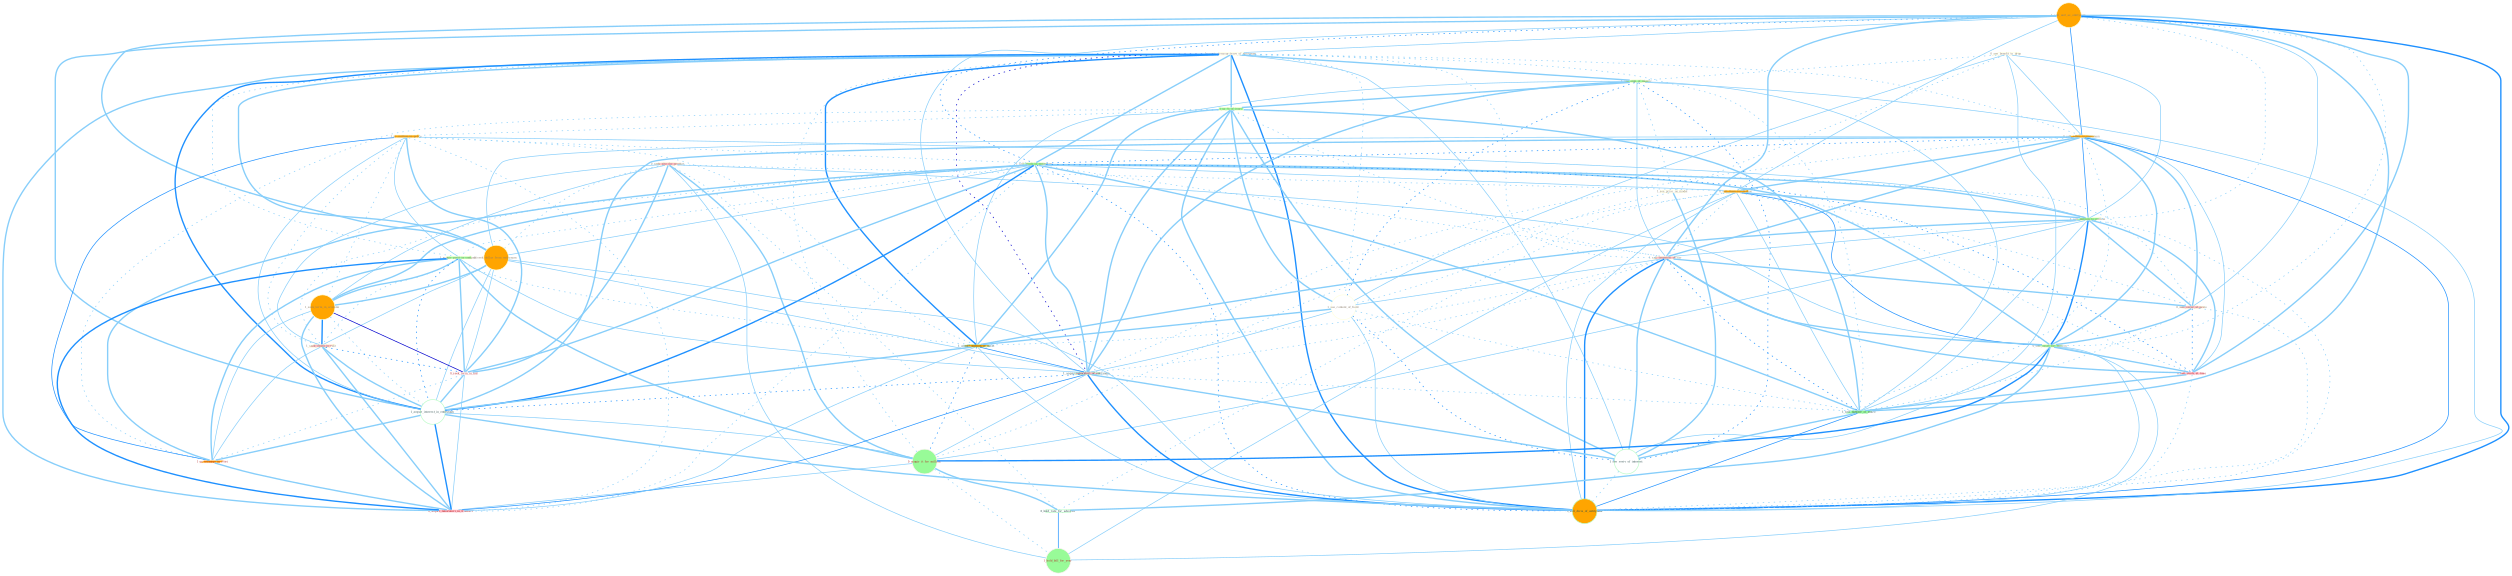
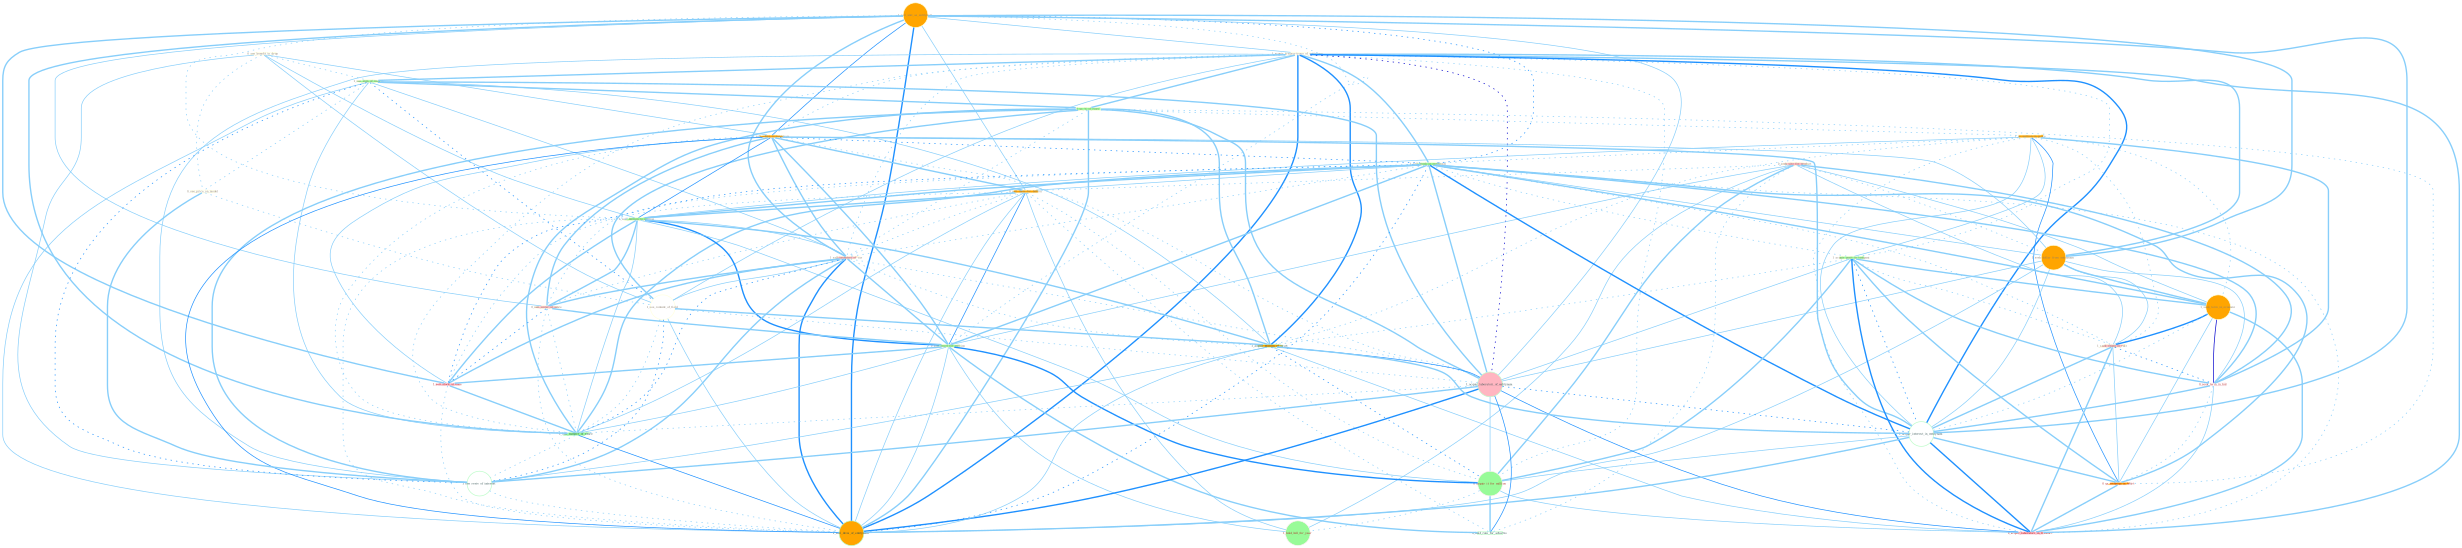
edge "1_acquir_treasur-trove_of_entitynam" -- "1_see_content_of_field": style dotted -> solid
edge "1_see_content_of_field" -- "1_acquir_laboratori_of_entitynam": style solid -> dotted
node "1_acquir_laboratori_of_entitynam": shape octagon -> circle
edge "1_acquir_million_of_asset" -- "1_see_reviv_of_interest": added
edge "1_sell_number_of_share" -- "1_see_reviv_of_interest": style bold -> dotted
node "0_us_techniqu_in_ivori": label "0_us_techniqu_in_ivori" -> "0_us_techniqu_in_heart"
node "5_sell_divis_of_entitynam": label "5_sell_divis_of_entitynam" -> "1_sell_divis_of_entitynam"
edge "0_hold_rate_for_advertis" -- "1_hold_bill_for_year": now "0_hold_rate_for_advertis" -- "1_acquir_laboratori_of_entitynam"
